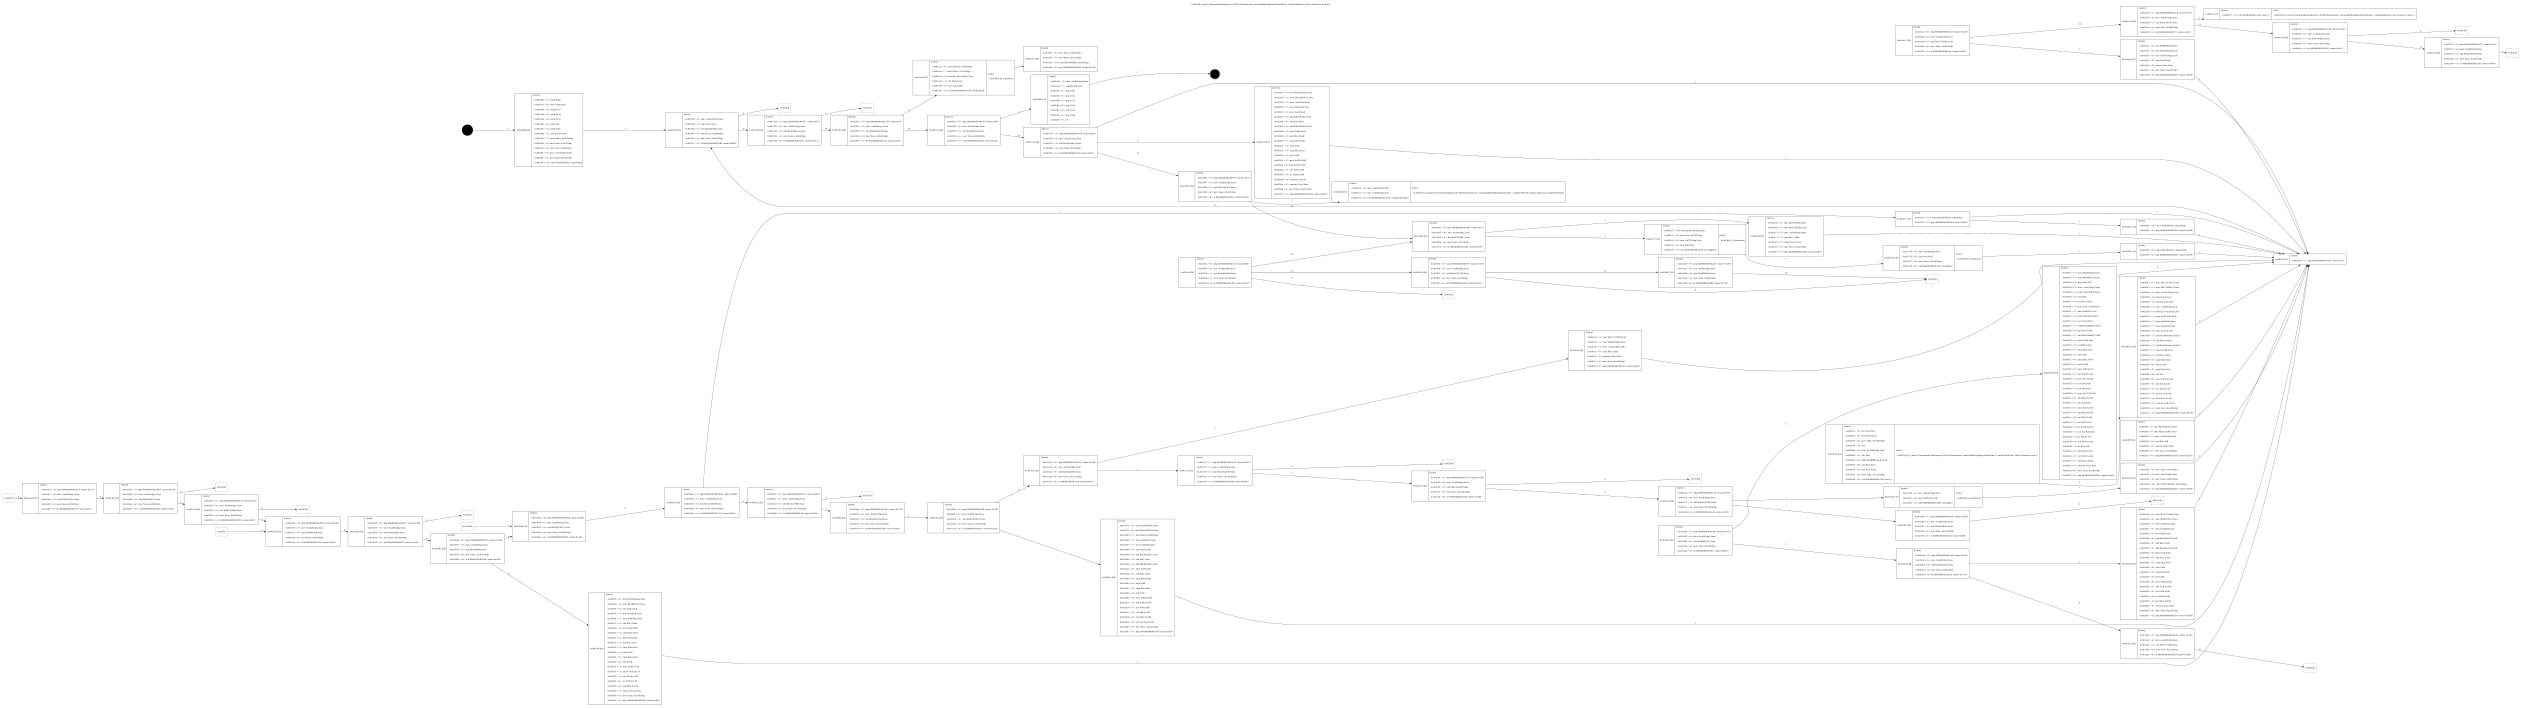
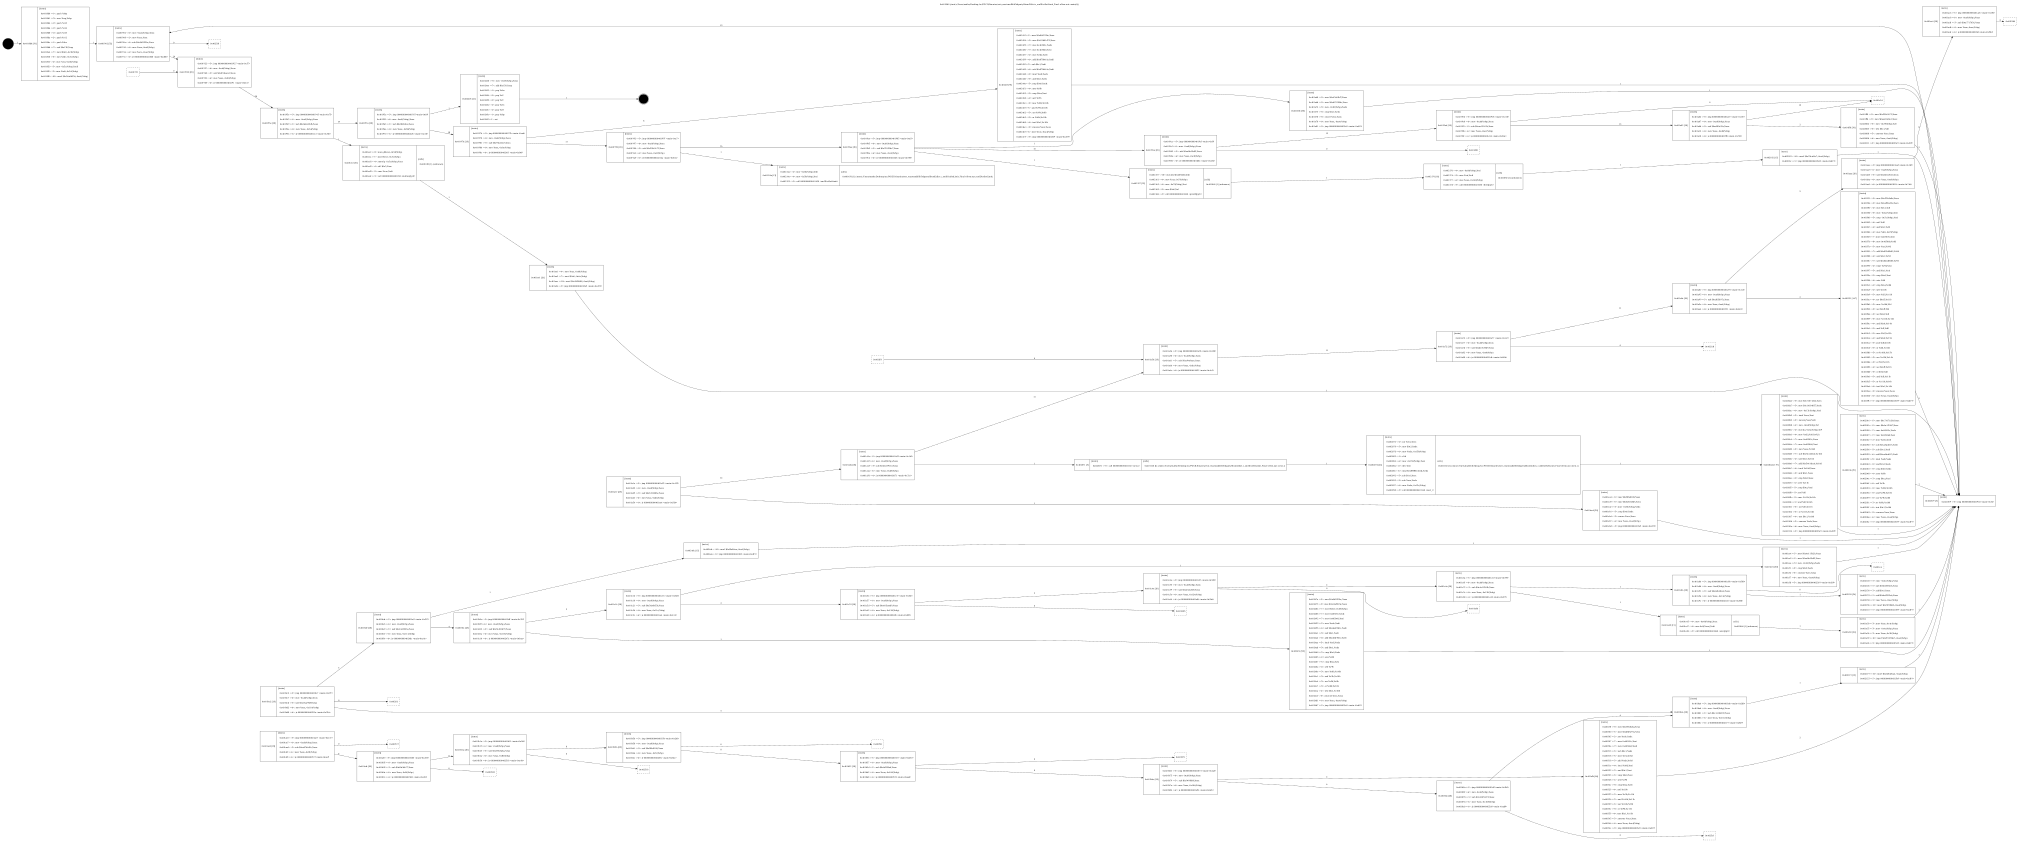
edge "0x401a56 [28]" -> "0x401d95": reversed
edge "0x401976 [28]" -> "0x4025e9 [5]": now "0x401ee1 [26]" -> "0x4025e9 [5]"
edge "0x401922 [28]" -> "0x402191": reversed
edge "0x401a02 [28]" -> "0x401ff8 [30]": added, label "2"
edge "0x402119 [15]" -> "0x4024dc [15]": now "0x401bde [28]" -> "0x4024dc [15]"
edge "0x4019ca [28]" -> "0x4019ae [28]": reversed
edge "0x401a72 [28]" -> "0x401a8e [28]": added, label "11"
edge "0x402071 [5]" -> "0x402076 [44]": added, label "1"
edge "0x40237f" -> "0x401ae2 [28]": reversed
edge "0x401ba6 [28]" -> "0x401bc2 [28]": reversed
edge "0x4023a9" -> "0x401b8a [28]": reversed
edge "0x4023fc" -> "0x401b36 [28]": reversed
edge "0x401aaa [28]" -> "0x402016 [91]": removed, label "1"
node "0x402128 [34]": added
